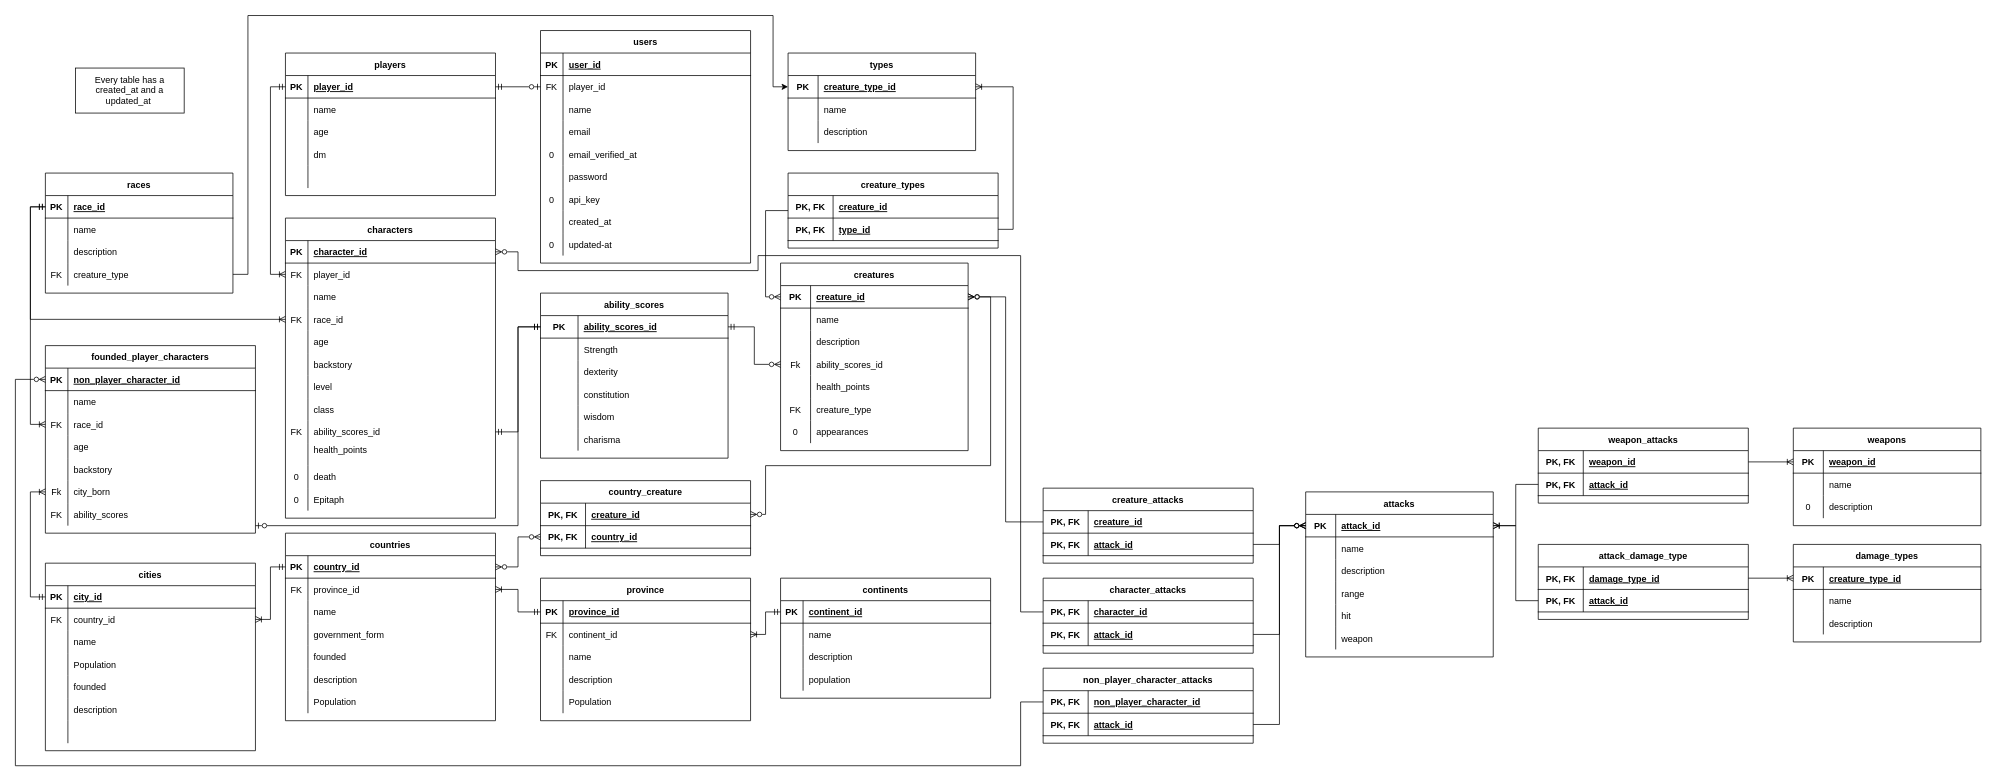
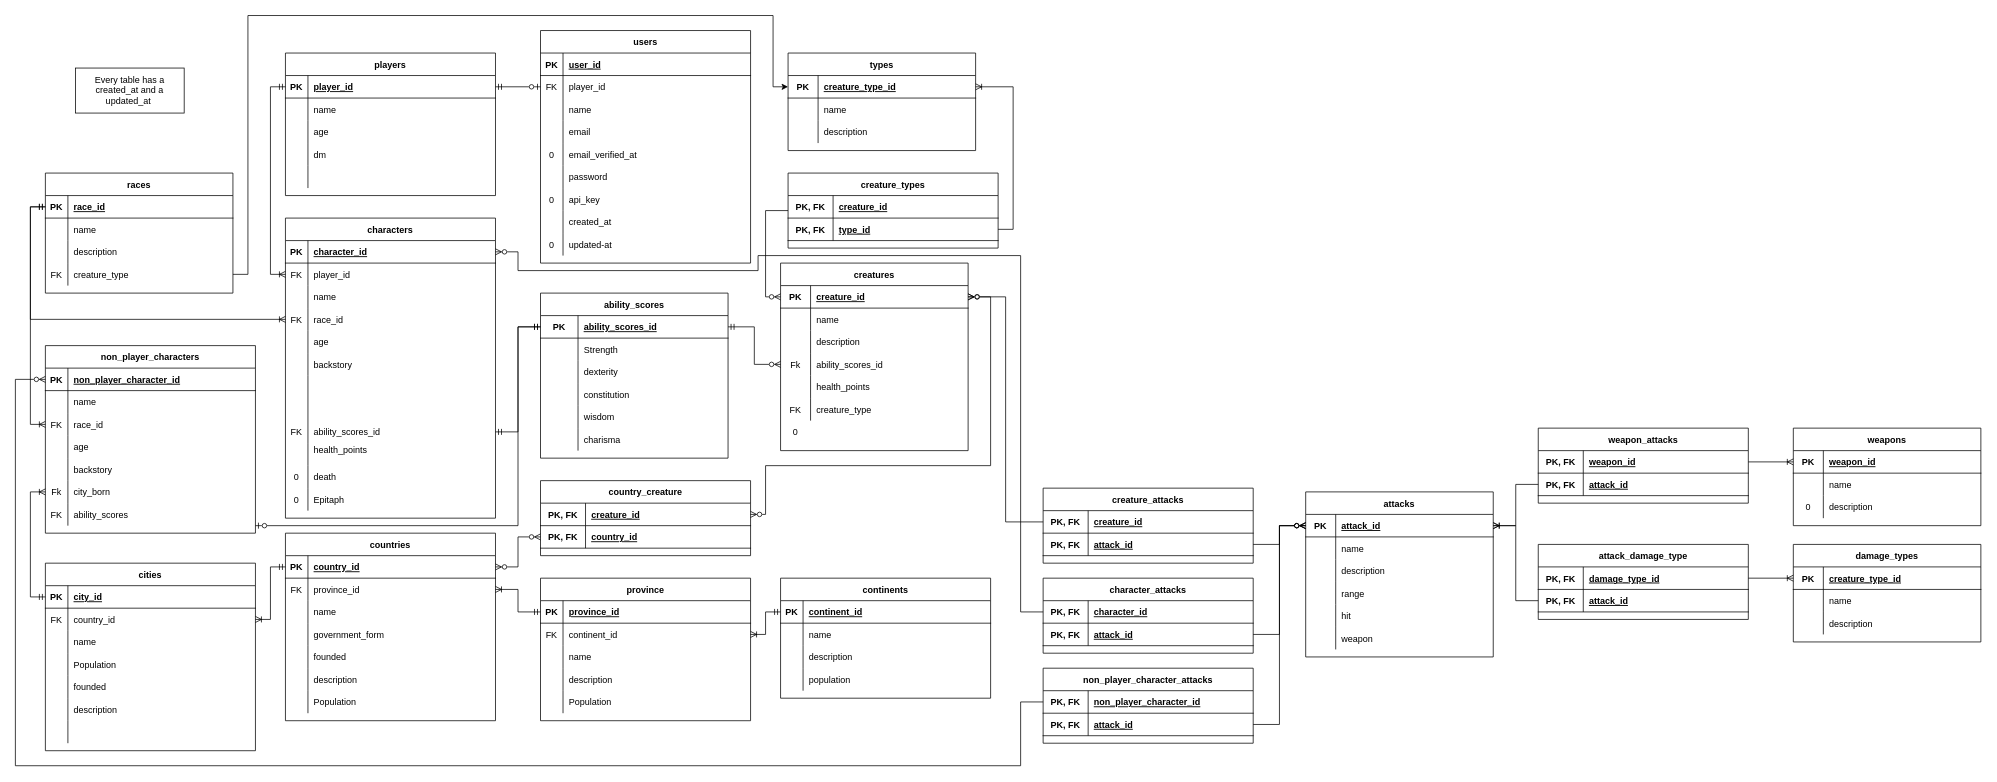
node "founded_player_characters": label "founded_player_characters" -> "non_player_characters"
node "level": removed
node "class": removed
node "appearances": removed
